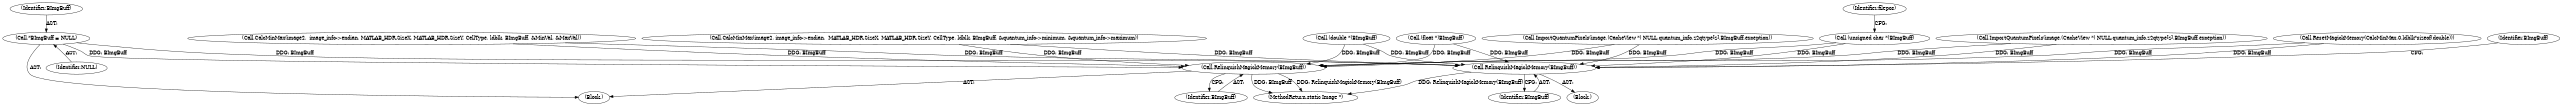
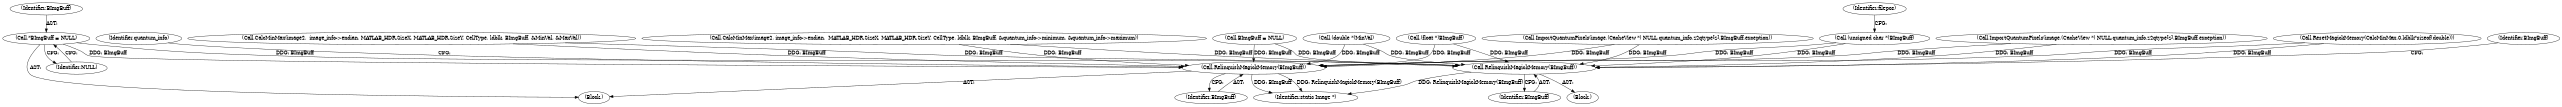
node "(Identifier,quantum_info)": added
node "(Call,BImgBuff = NULL)": added
node "(Call,(double *)BImgBuff)": label "(Call,(double *)BImgBuff)" -> "(Call,(double *)MinVal)"
edge "(Identifier,NULL)" -> "(Call,*BImgBuff = NULL)": label "AST: " -> "CFG: "
edge "(Call,*BImgBuff = NULL)" -> "(Identifier,NULL)": added, label "CFG:"
node "(MethodReturn,static Image *)": label "(MethodReturn,static Image *)" -> "(Identifier,static Image *)"
